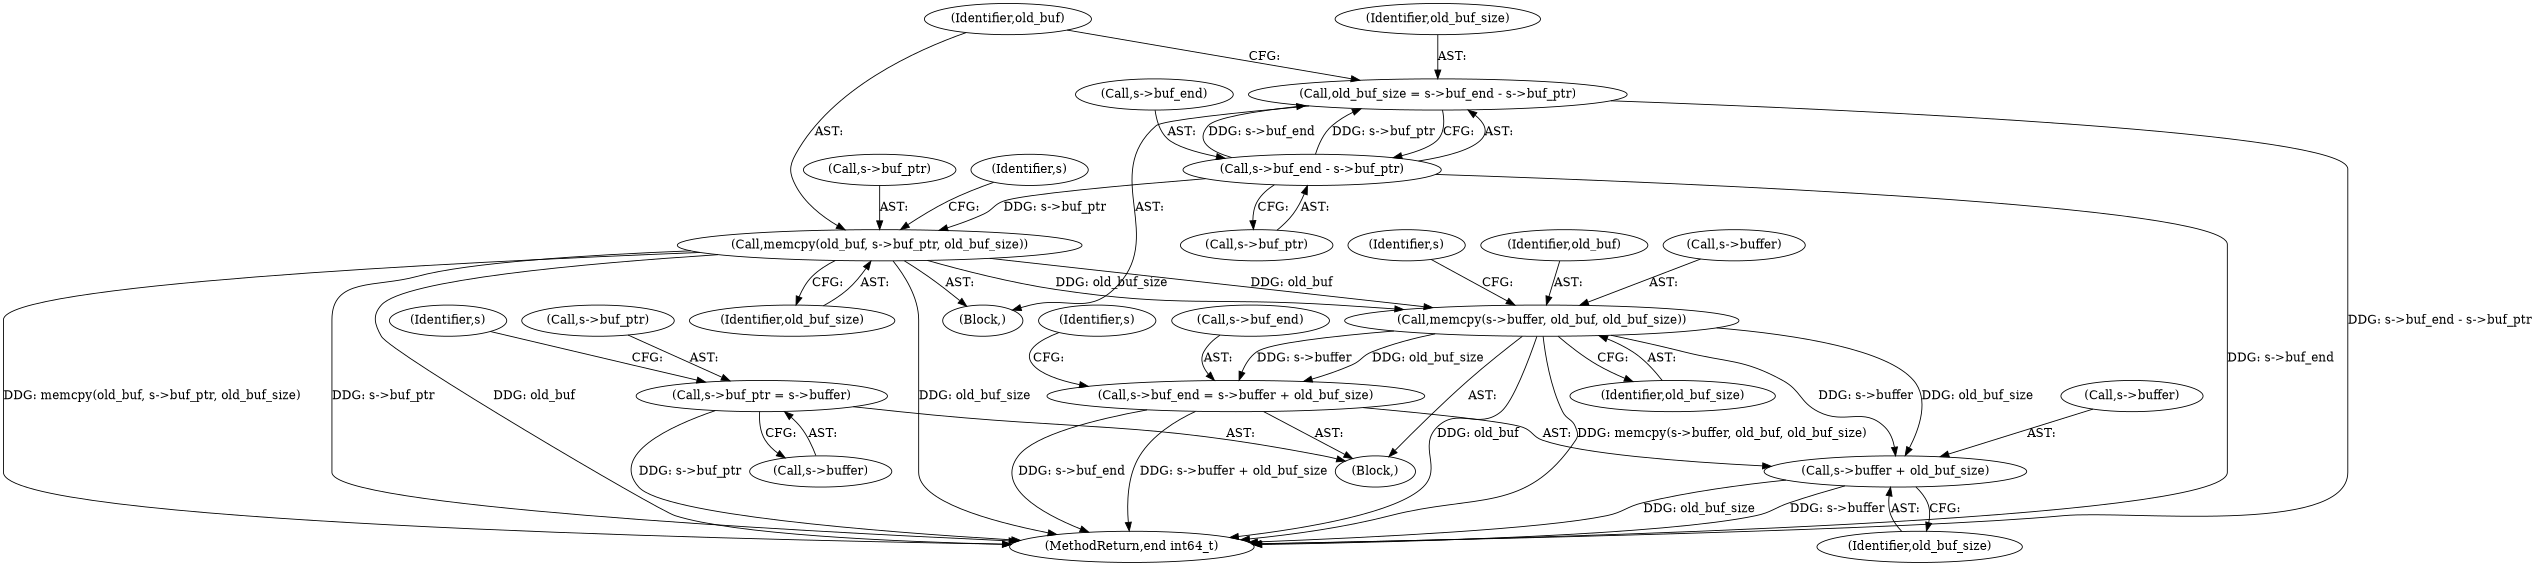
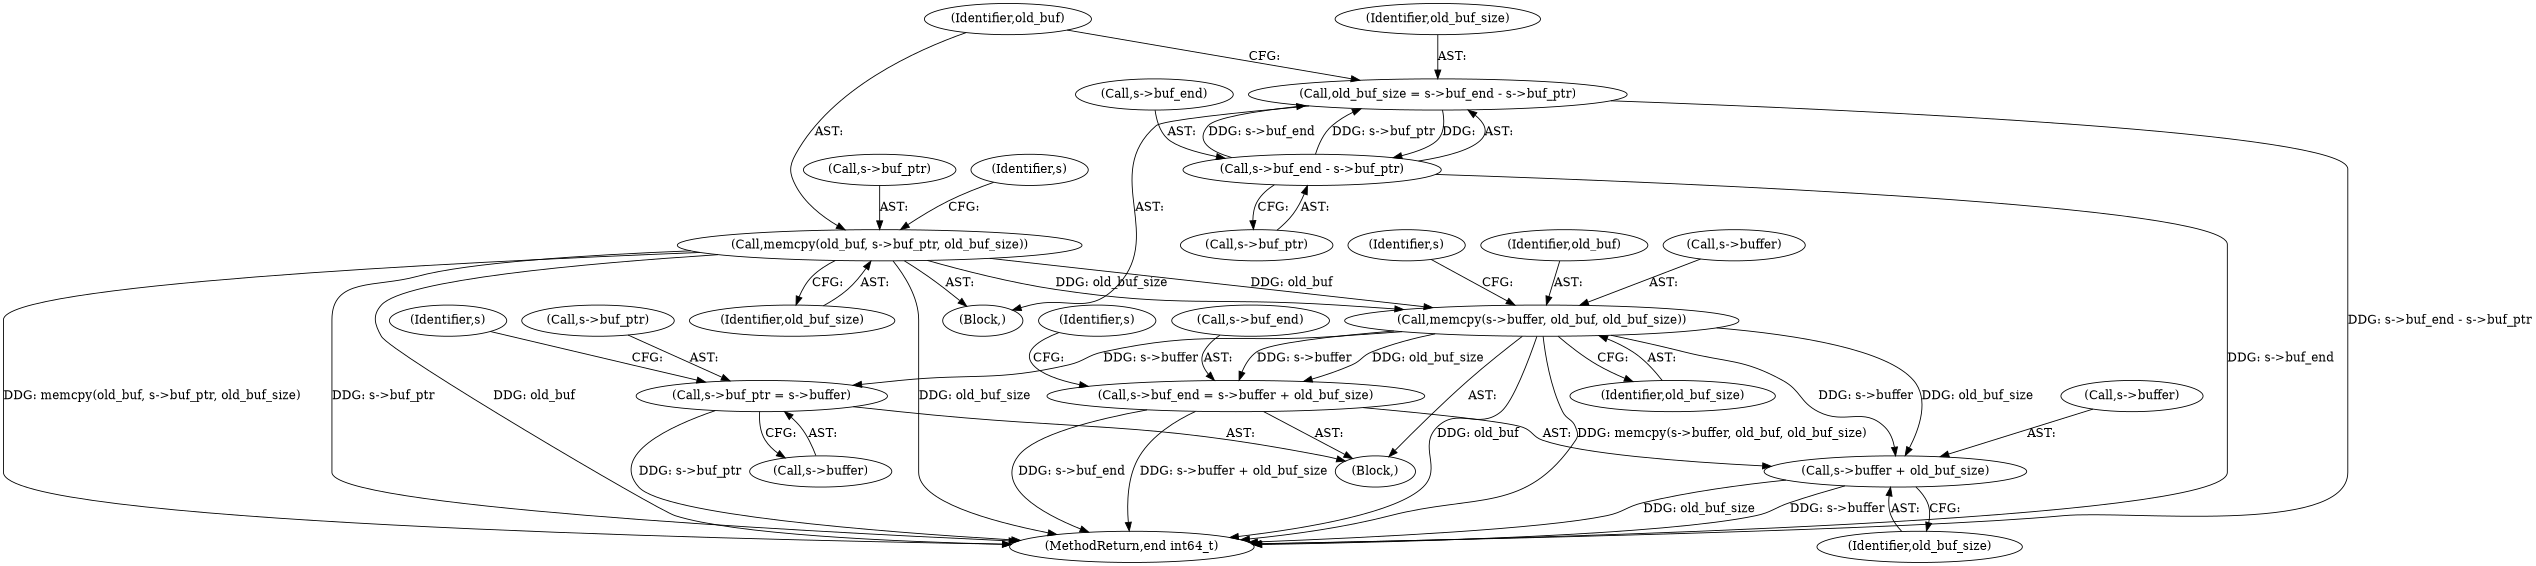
edge "(Call,old_buf_size = s->buf_end - s->buf_ptr)" -> "(Call,s->buf_end - s->buf_ptr)": label "CFG: " -> "DDG: "
edge "(Call,s->buf_end - s->buf_ptr)" -> "(Call,memcpy(old_buf, s->buf_ptr, old_buf_size))": removed, label "DDG: s->buf_ptr"
edge "(Call,memcpy(s->buffer, old_buf, old_buf_size))" -> "(Call,s->buf_ptr = s->buffer)": added, label "DDG: s->buffer"
